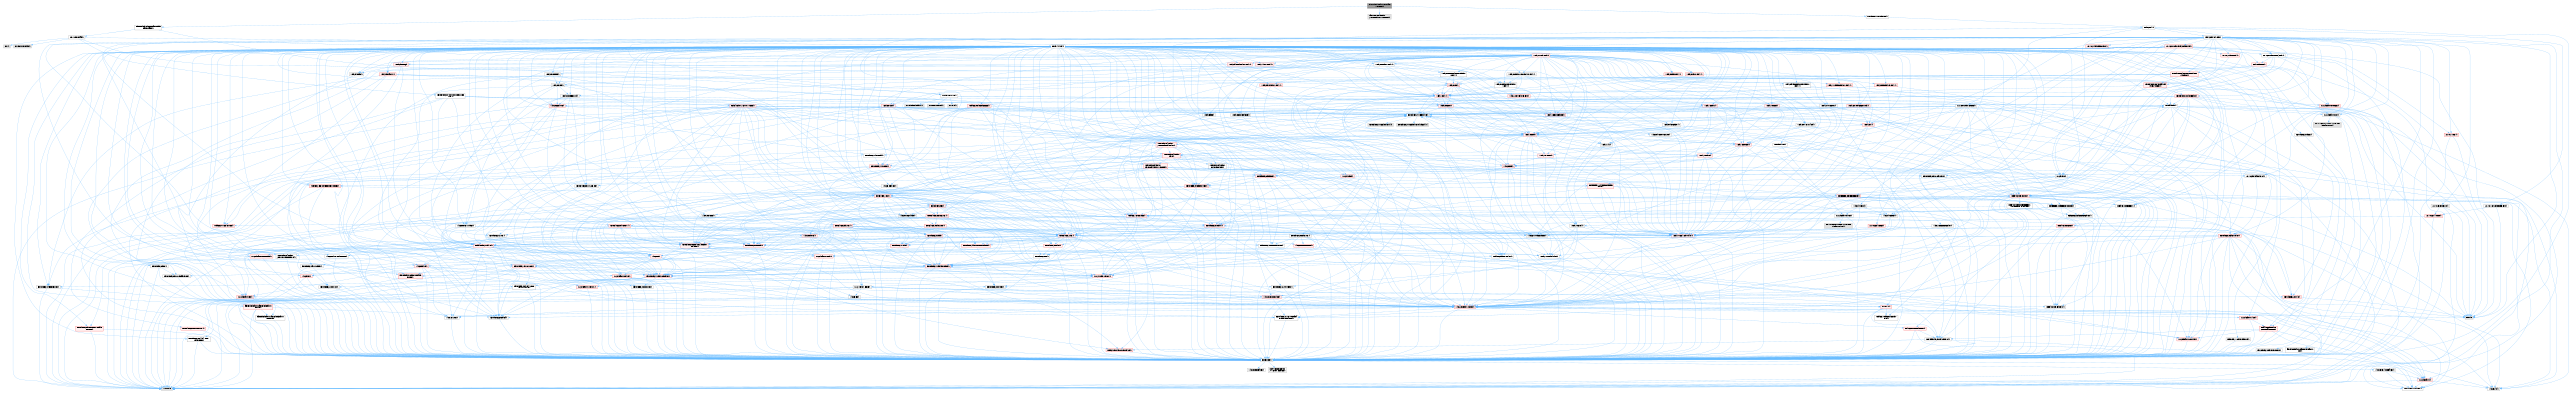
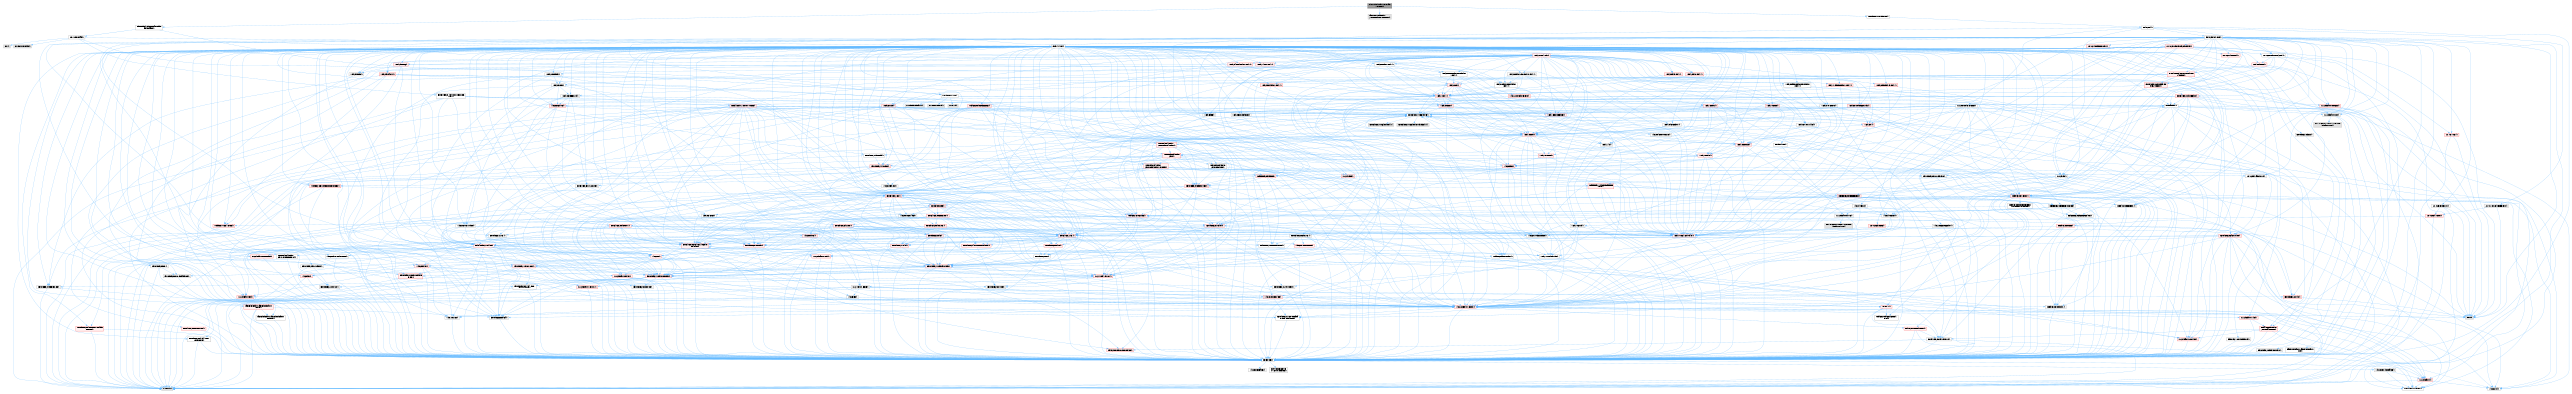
node "LockFreeList/ContainersFwd.h": label "LockFreeList/ContainersFwd.h" -> "Containers/ContainersFwd.h"
